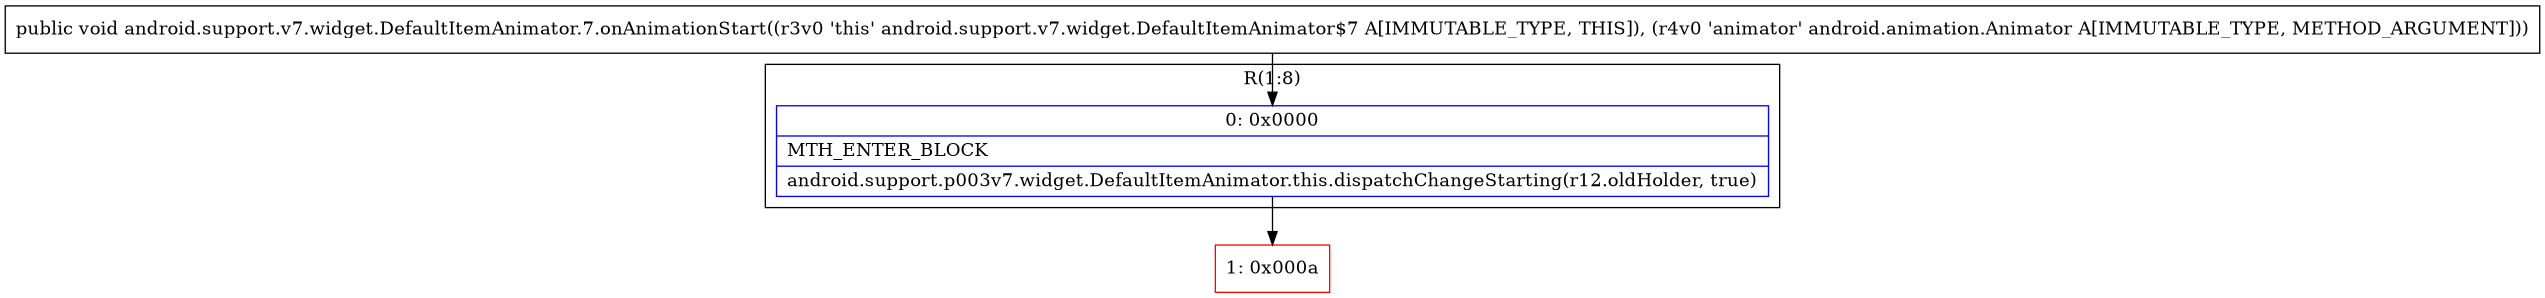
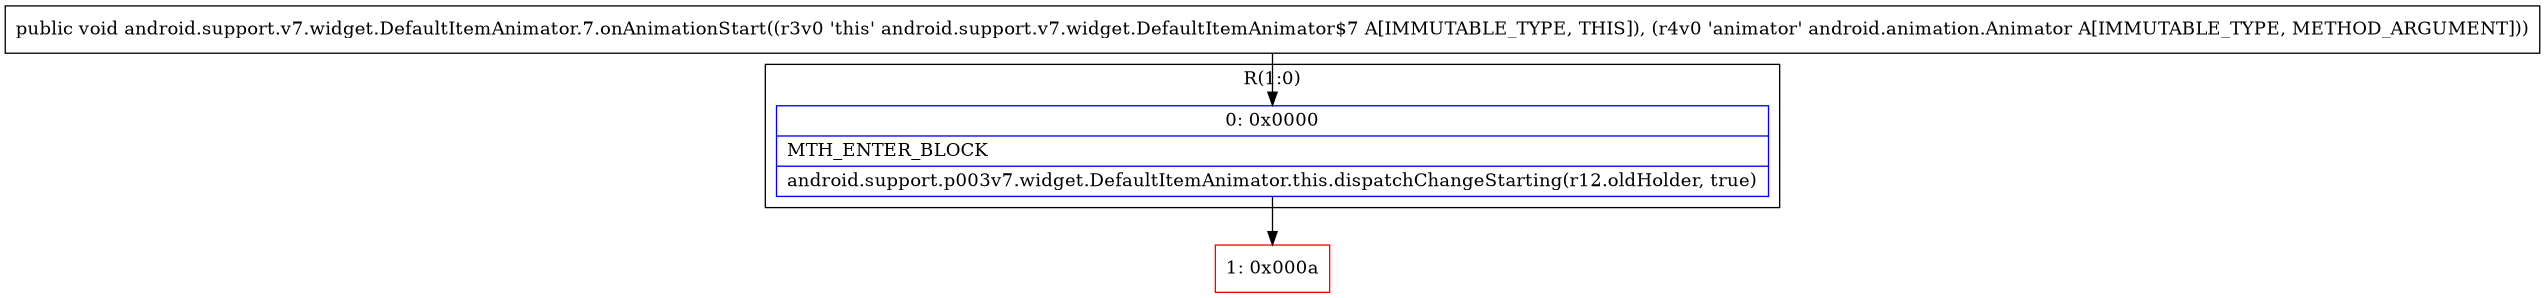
cluster "R(1:8)": label "R(1:8)" -> "R(1:0)"
